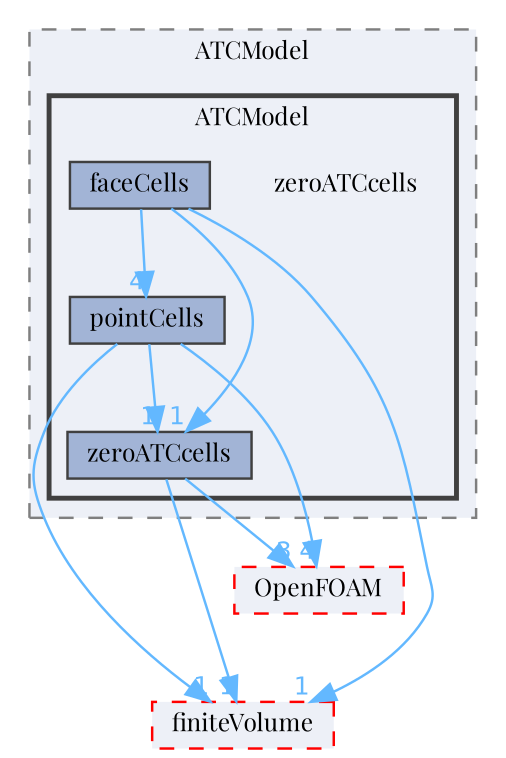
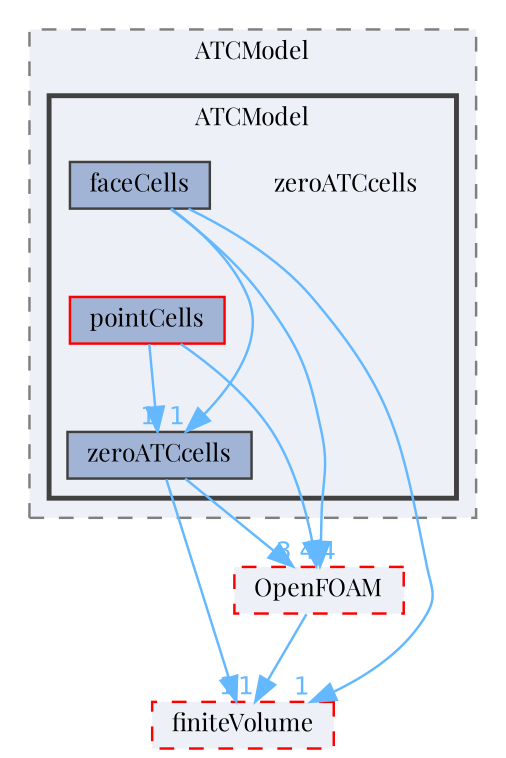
edge "faceCells" -> "pointCells": now "faceCells" -> "OpenFOAM"
node "pointCells": color grey25 -> red
edge "pointCells" -> "finiteVolume": now "OpenFOAM" -> "finiteVolume"
